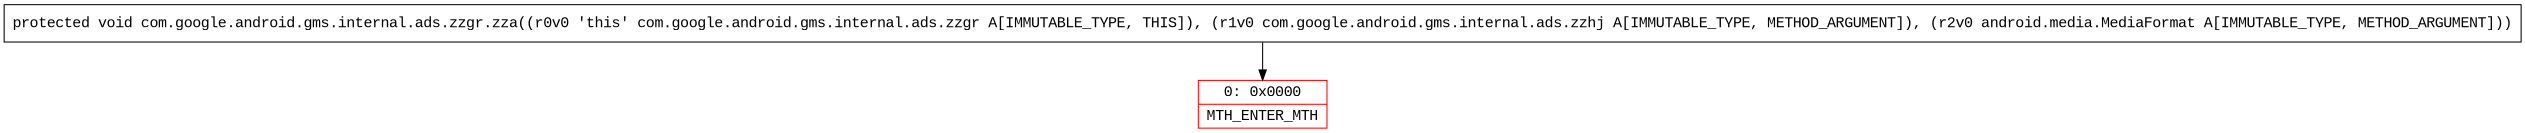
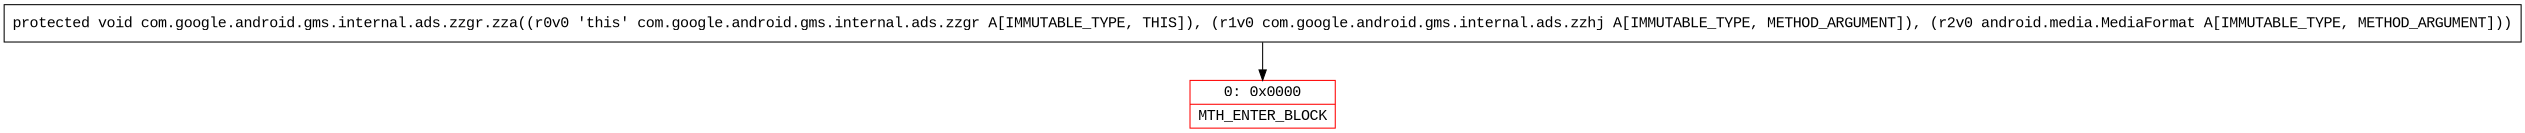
node "0: 0x0000": text "MTH_ENTER_MTH" -> "MTH_ENTER_BLOCK"
